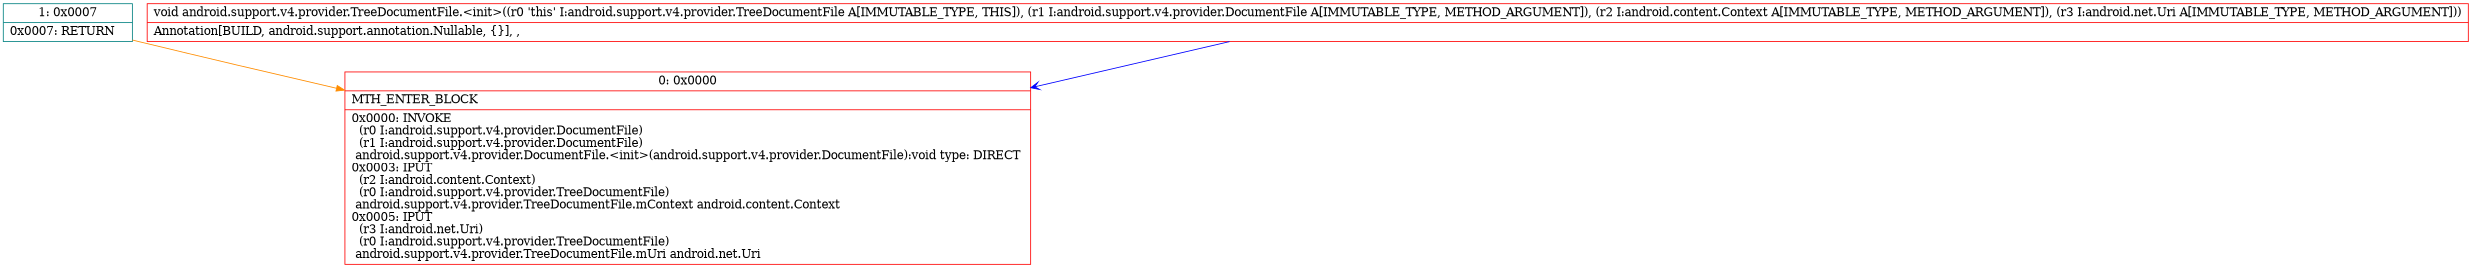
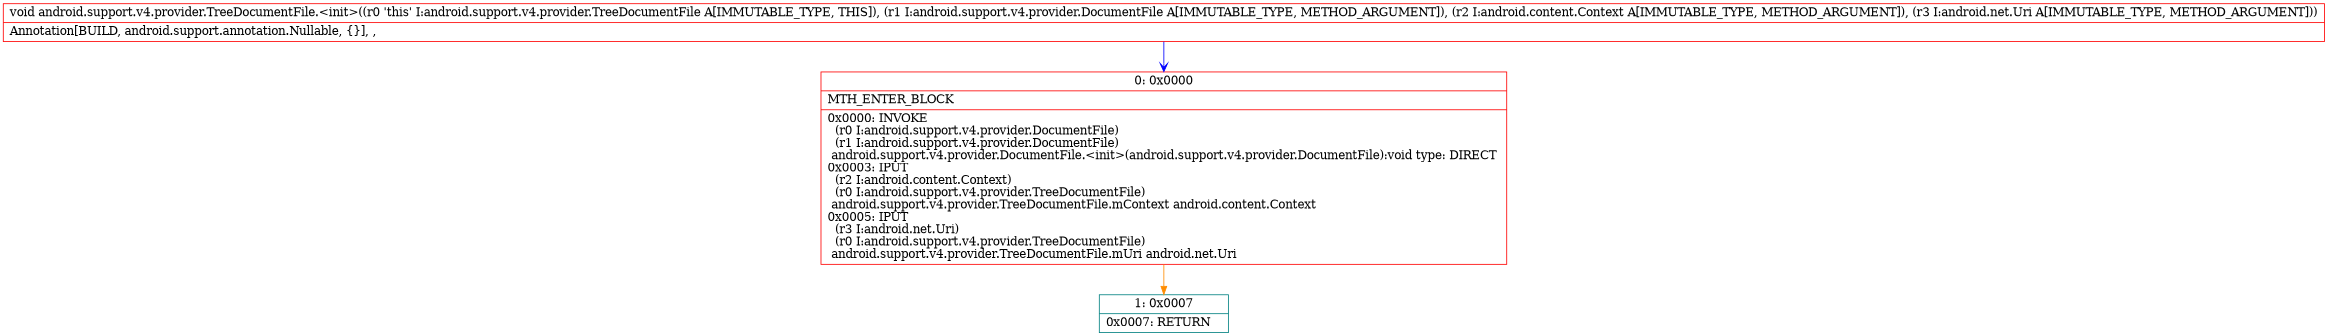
edge "1: 0x0007" -> "0: 0x0000": reversed
